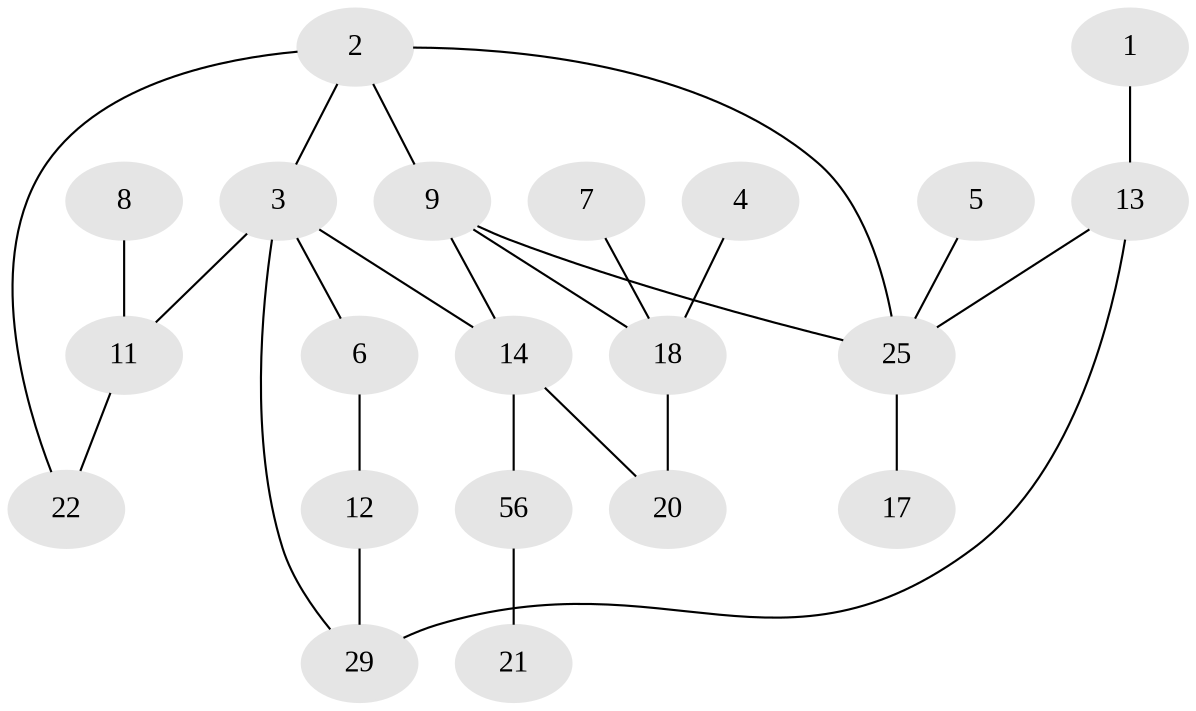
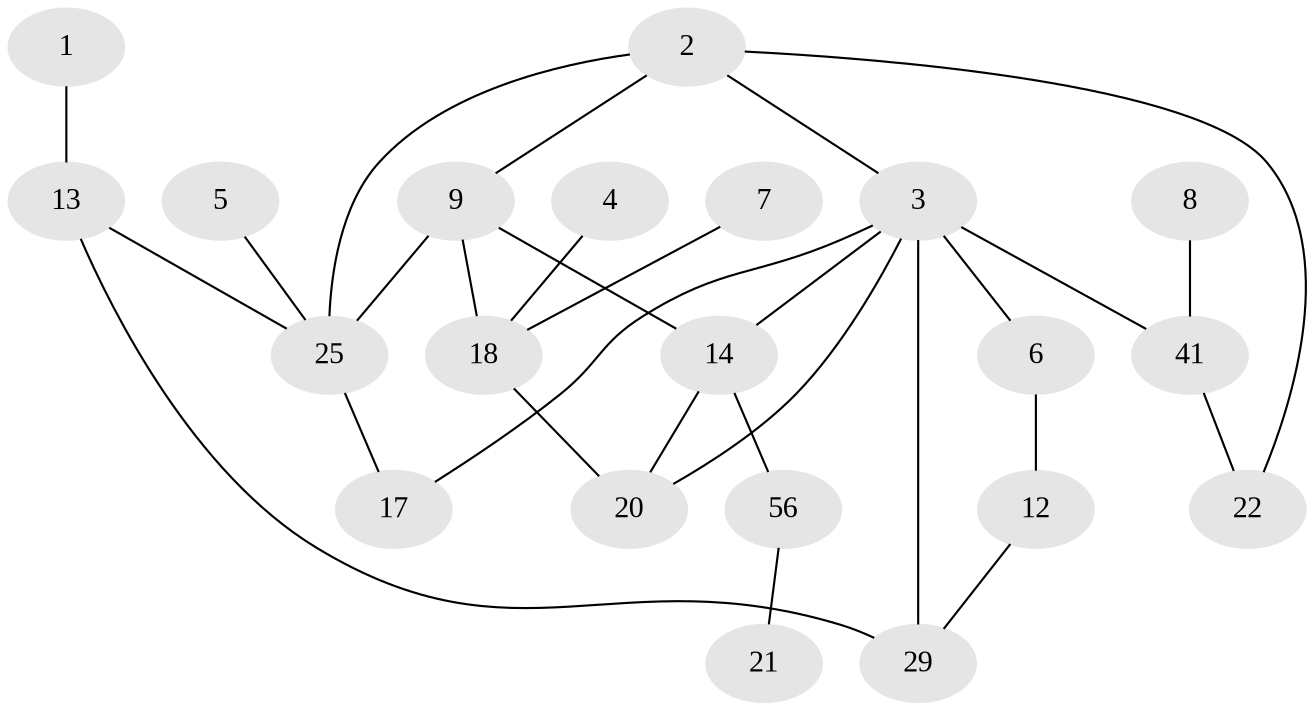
edge "3" -- "17": added
node "11": label "11" -> "41"
edge "3" -- "20": added
